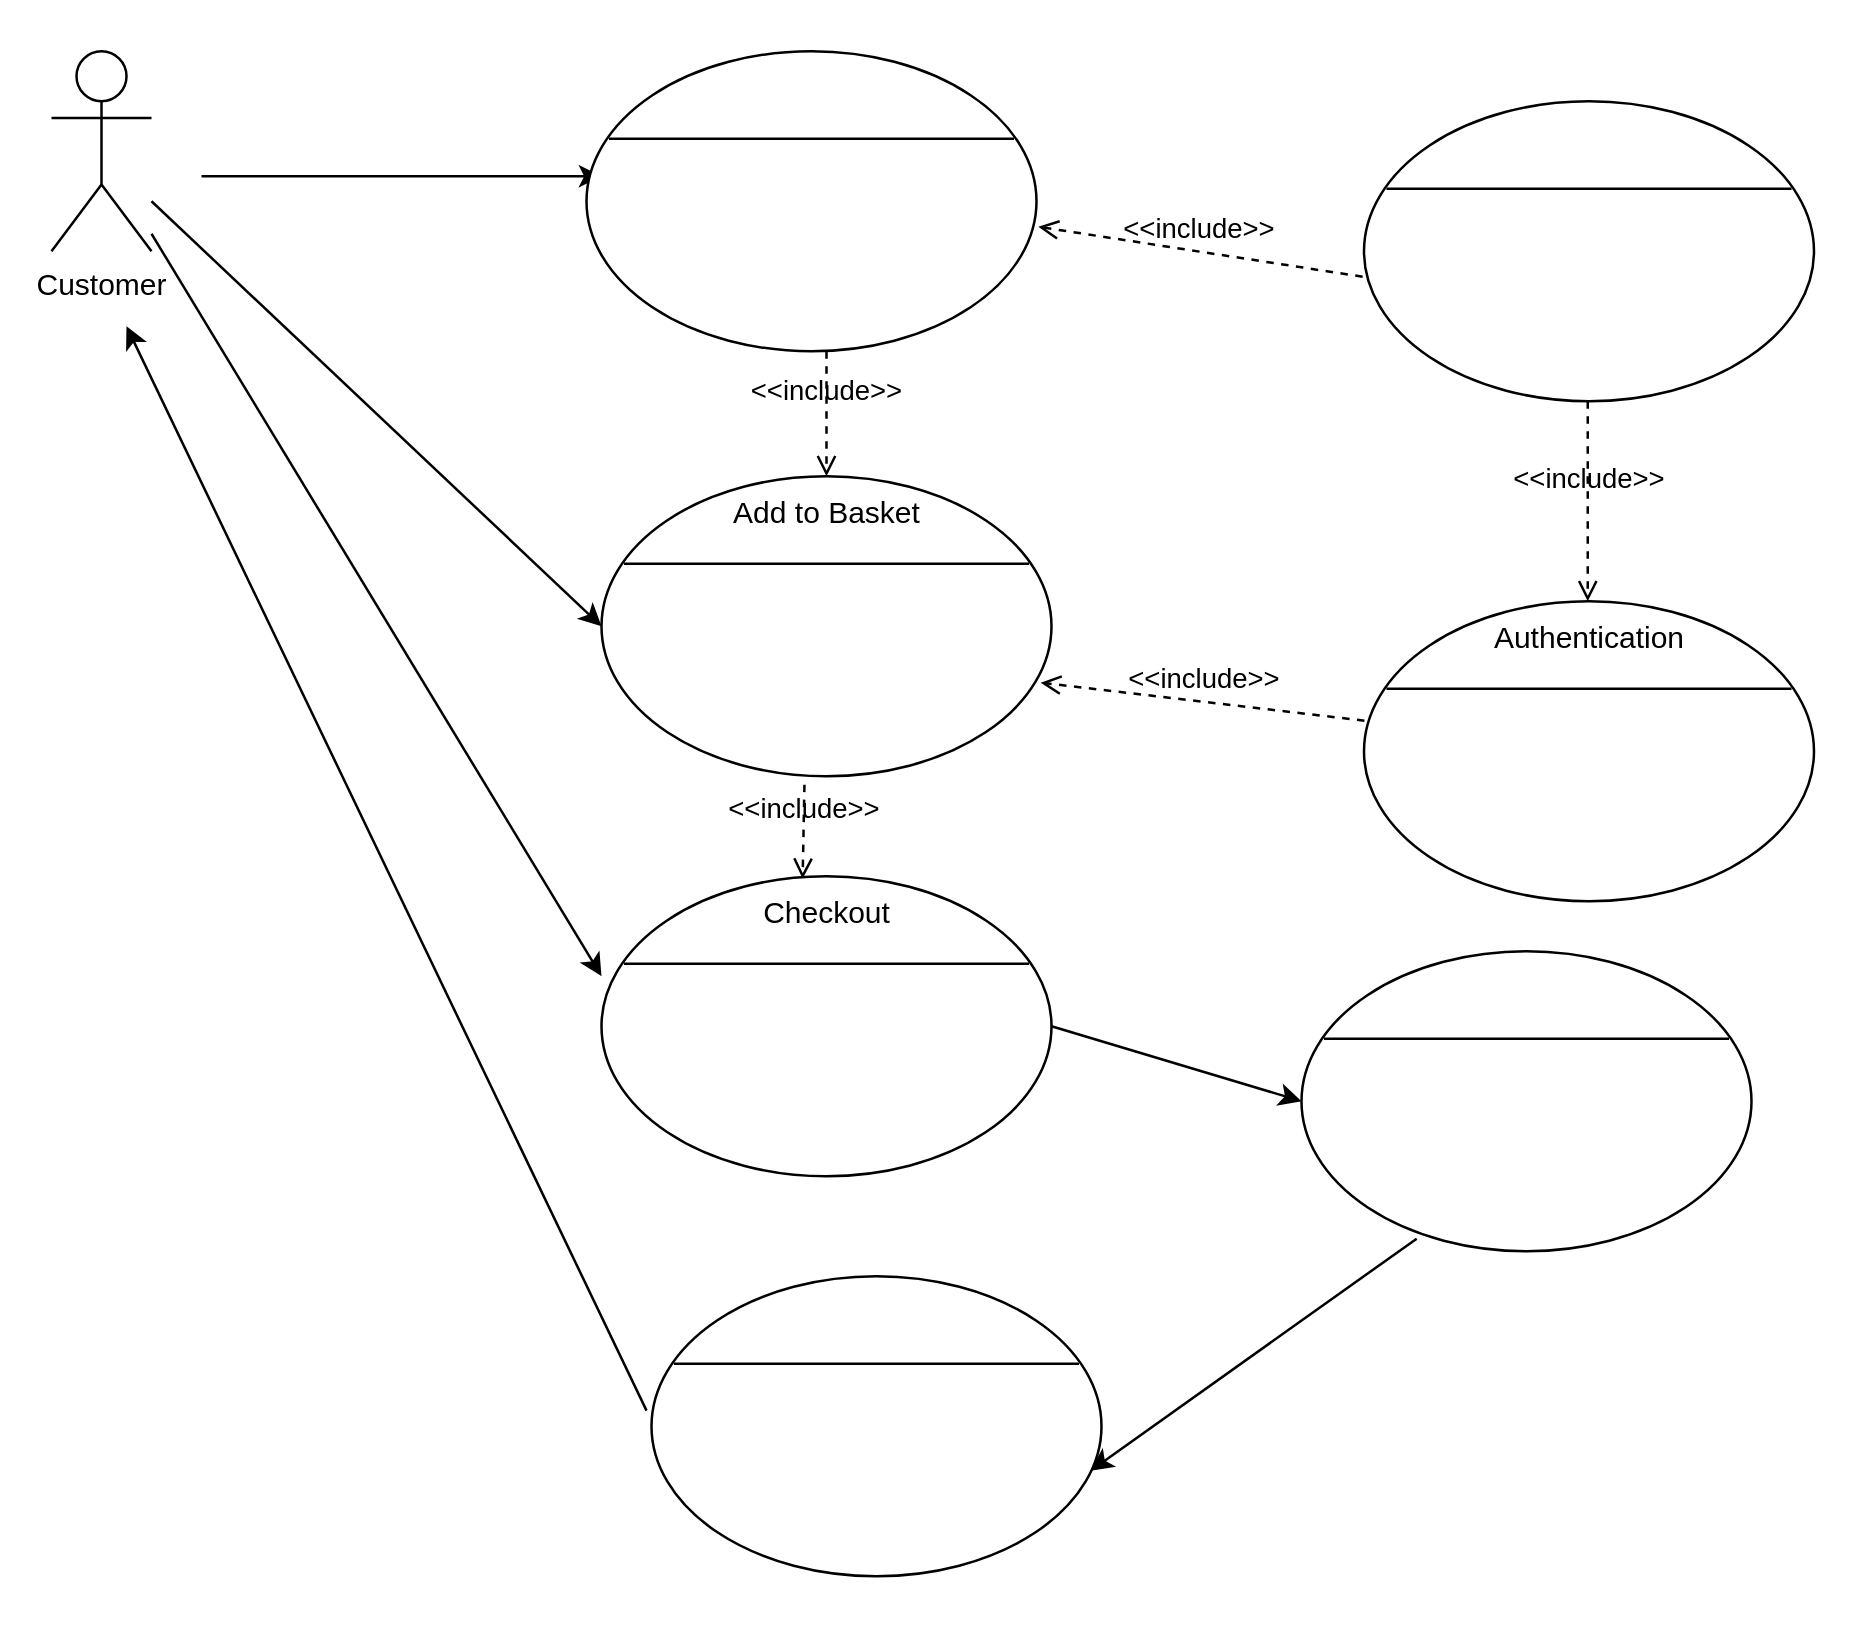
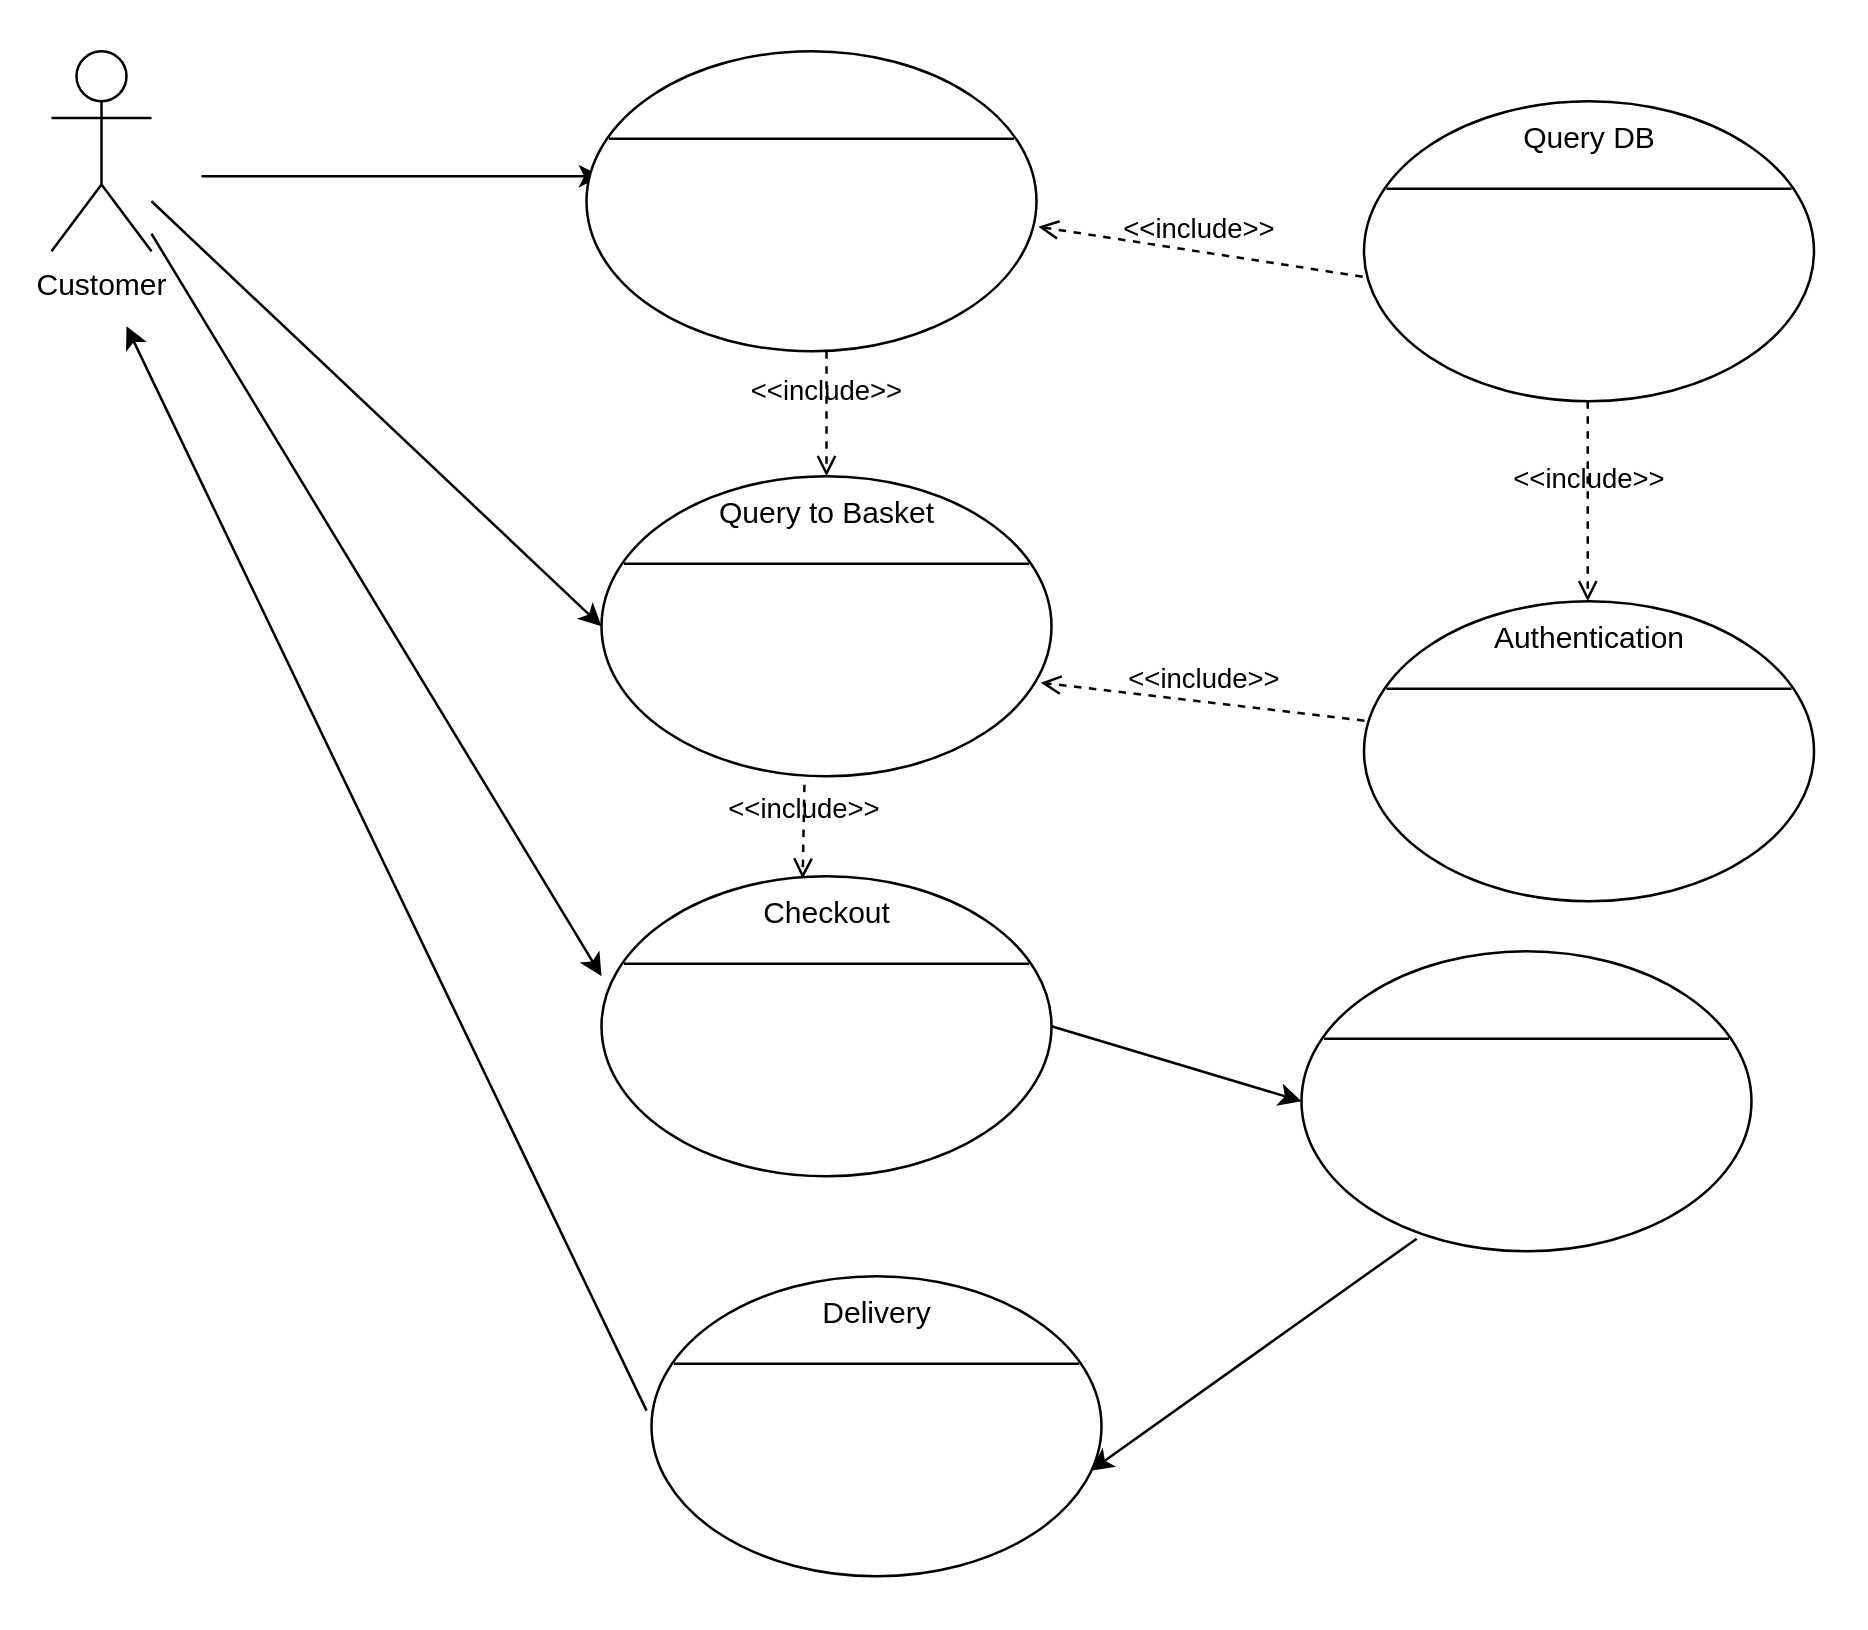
node "Query DB": added
node "Add to Basket": label "Add to Basket" -> "Query to Basket"
node "Delivery": added
